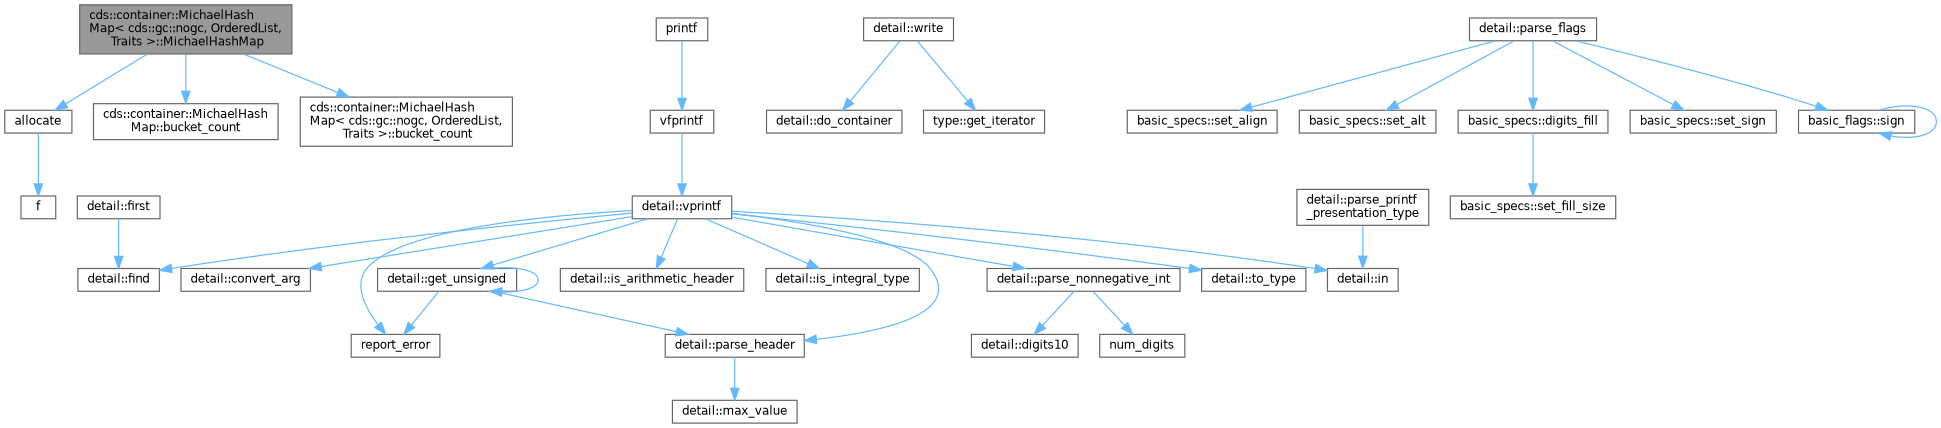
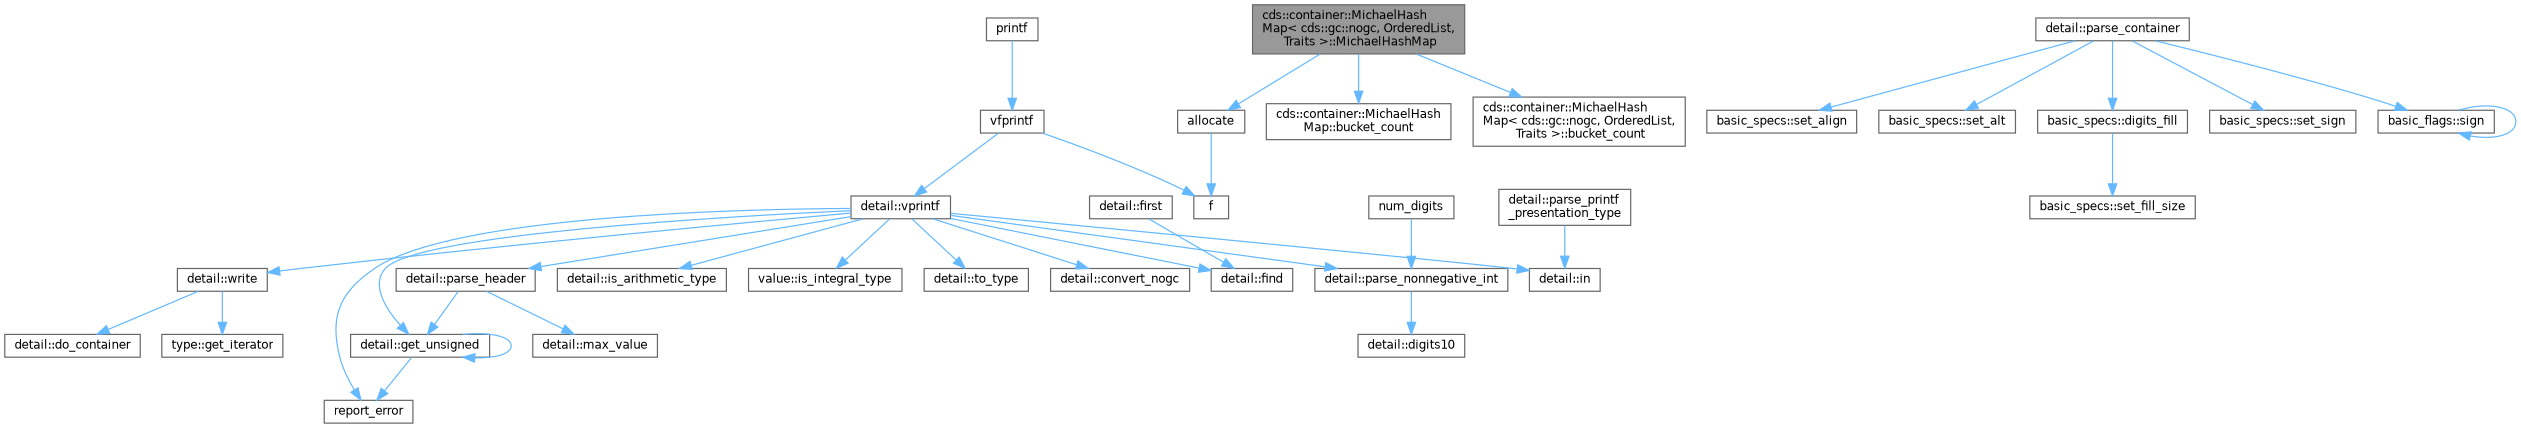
node "detail::parse_flags": label "detail::parse_flags" -> "detail::parse_container"
edge "vfprintf" -> "f": added
edge "detail::vprintf" -> "detail::write": added
node "detail::convert_arg": label "detail::convert_arg" -> "detail::convert_nogc"
node "detail::is_arithmetic_header": label "detail::is_arithmetic_header" -> "detail::is_arithmetic_type"
node "detail::is_integral_type": label "detail::is_integral_type" -> "value::is_integral_type"
edge "detail::parse_nonnegative_int" -> "num_digits": reversed
edge "detail::get_unsigned" -> "detail::parse_header": reversed
